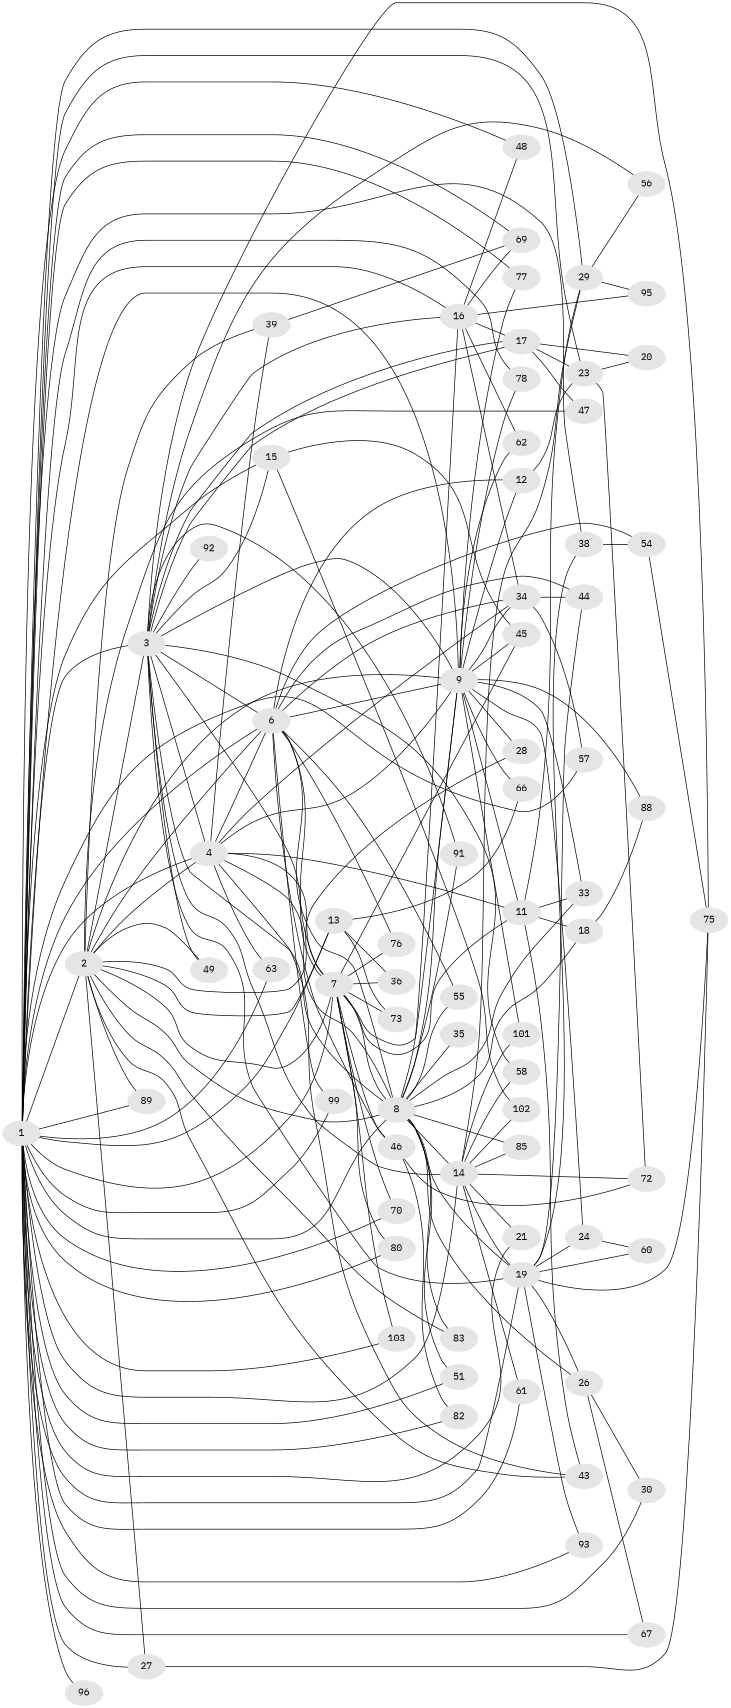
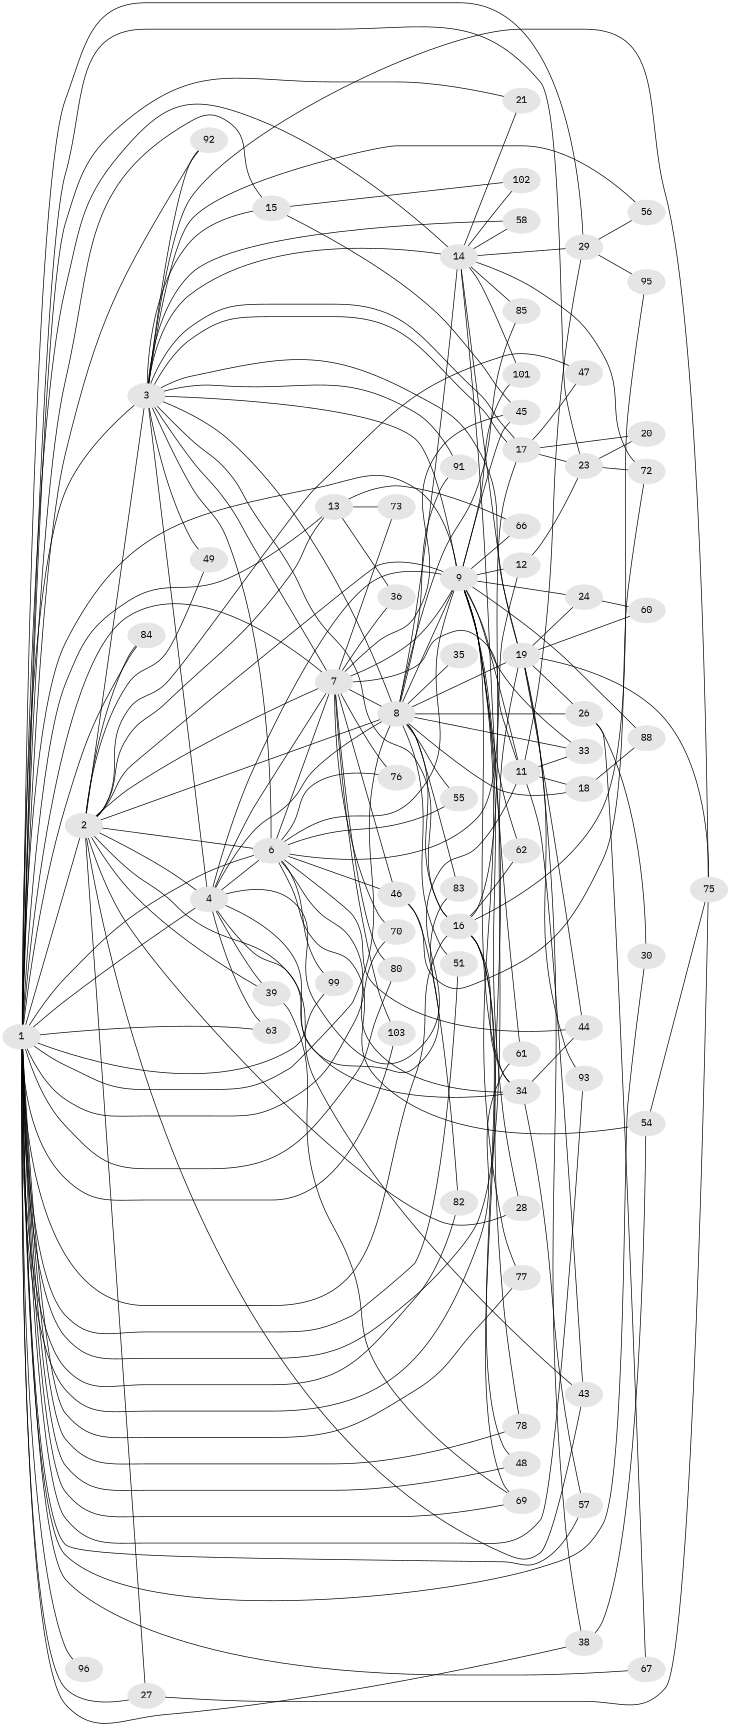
edge "92" -- "1": added
edge "6" -- "8": removed
node "89": label "89" -> "84"
